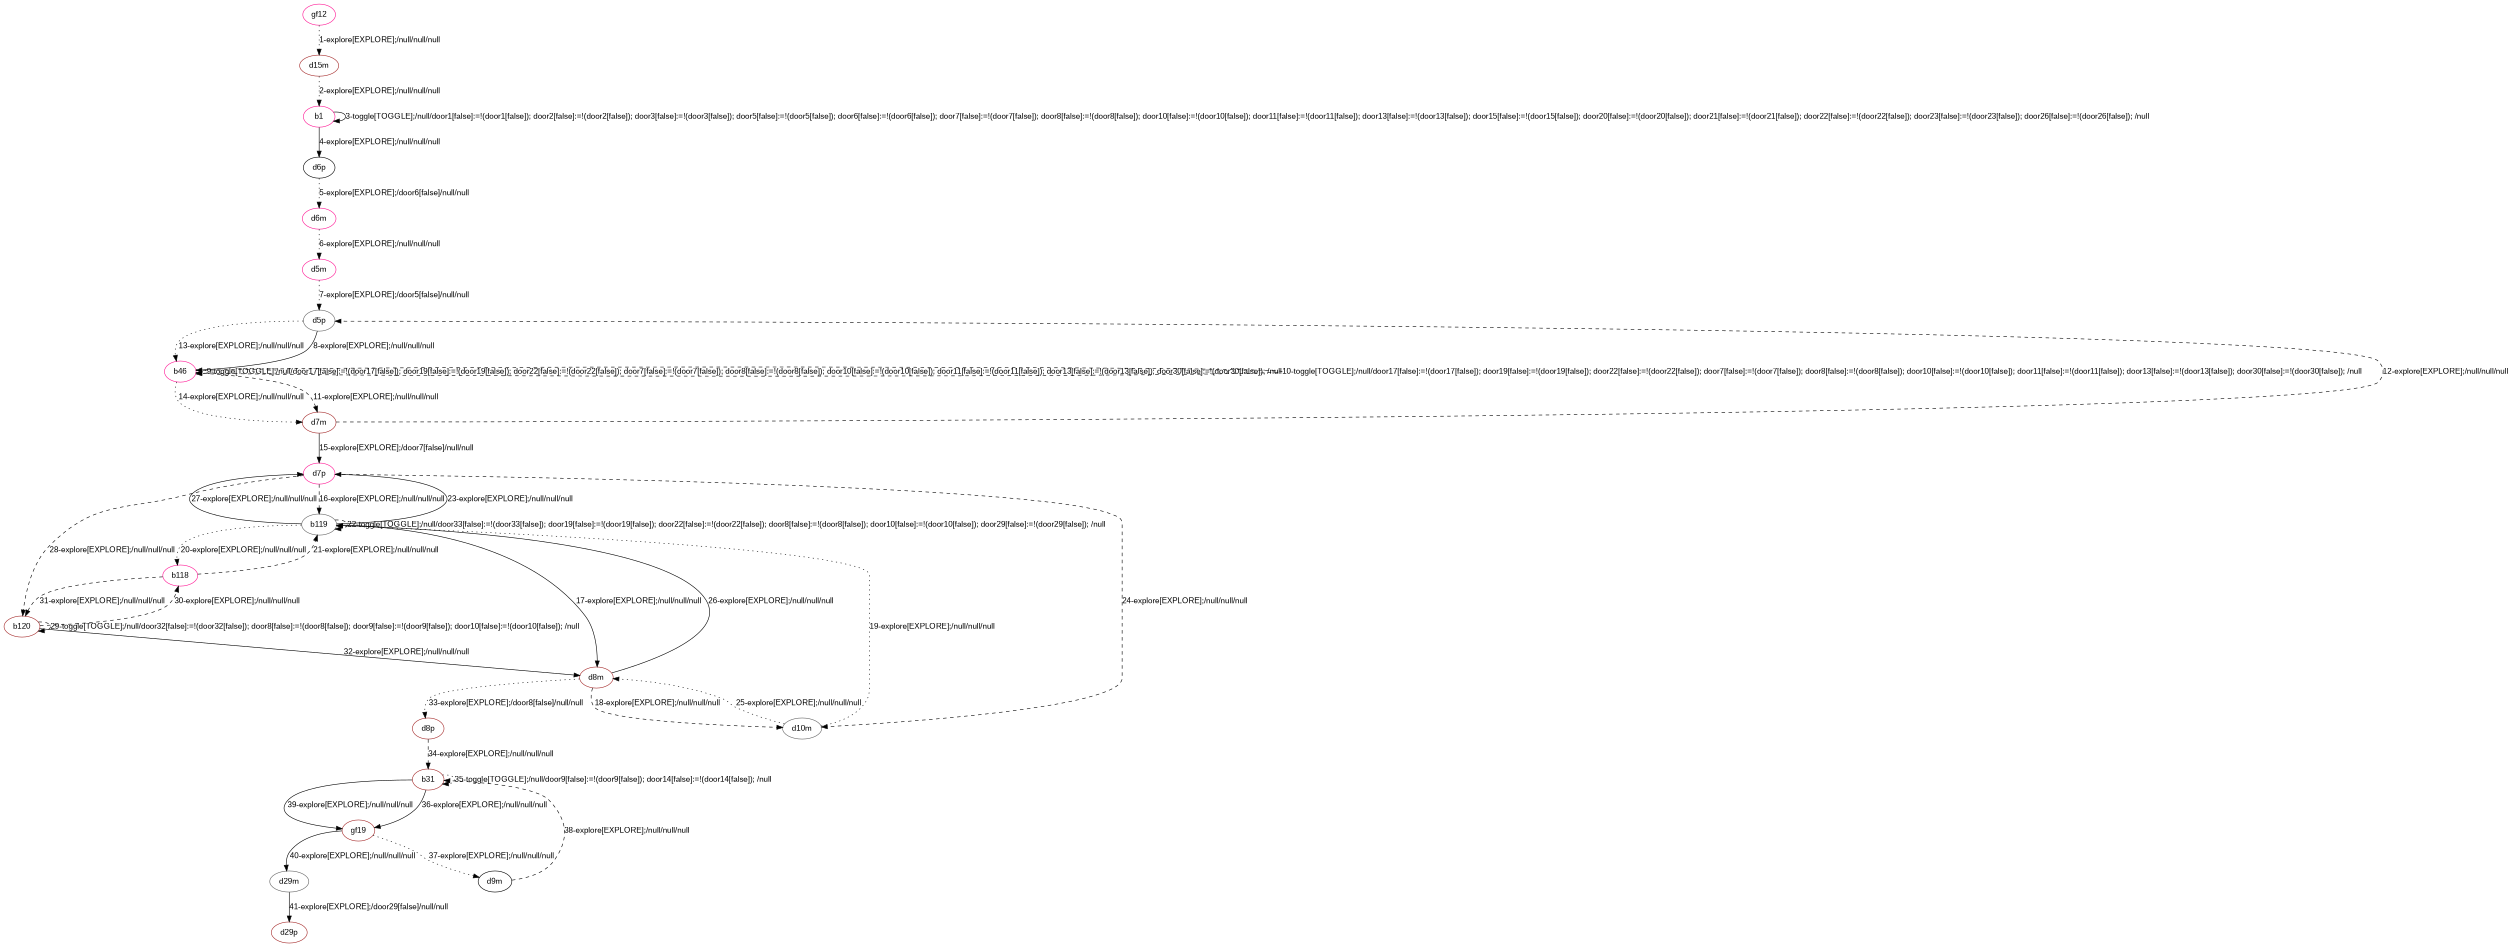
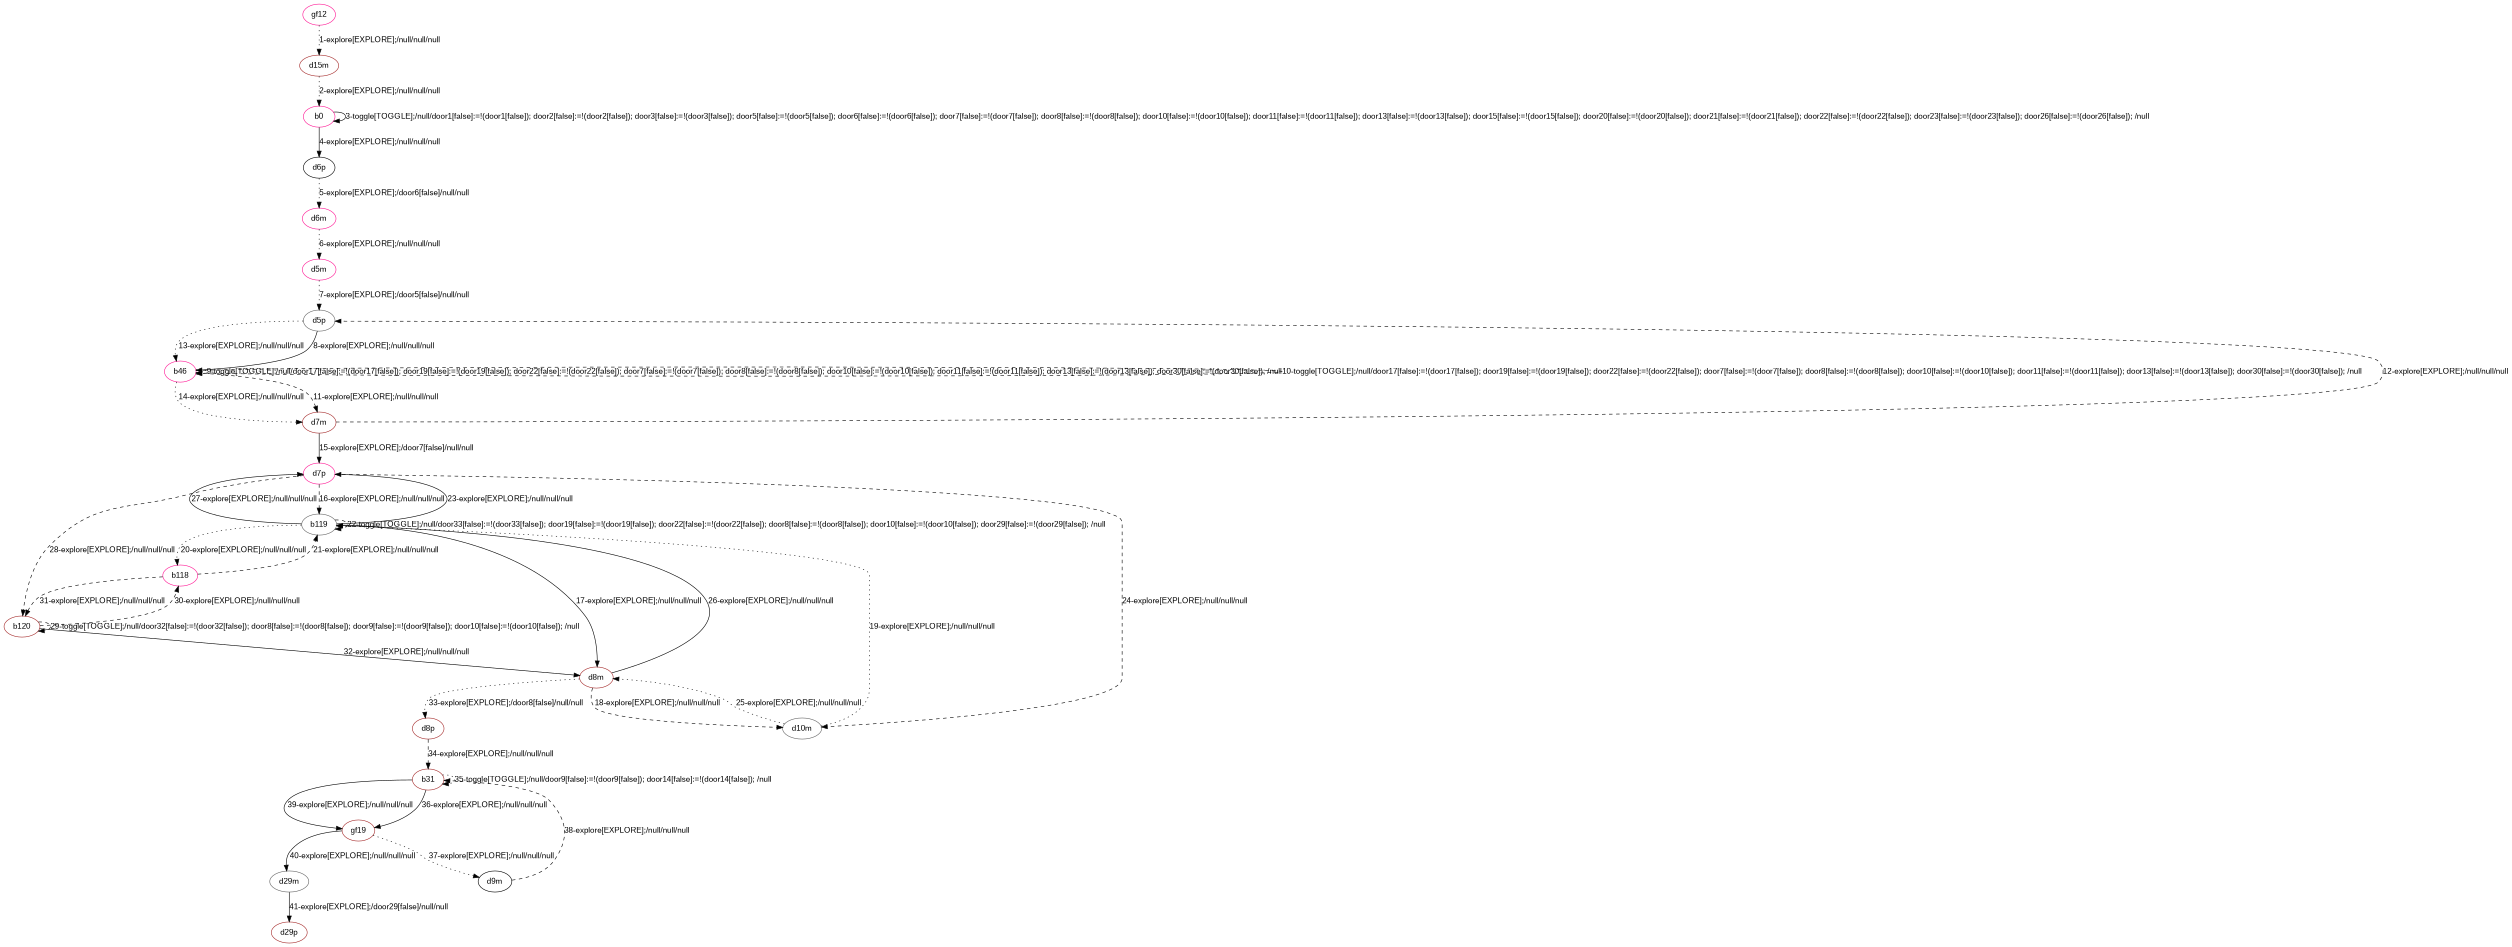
node "b1": label "b1" -> "b0"
